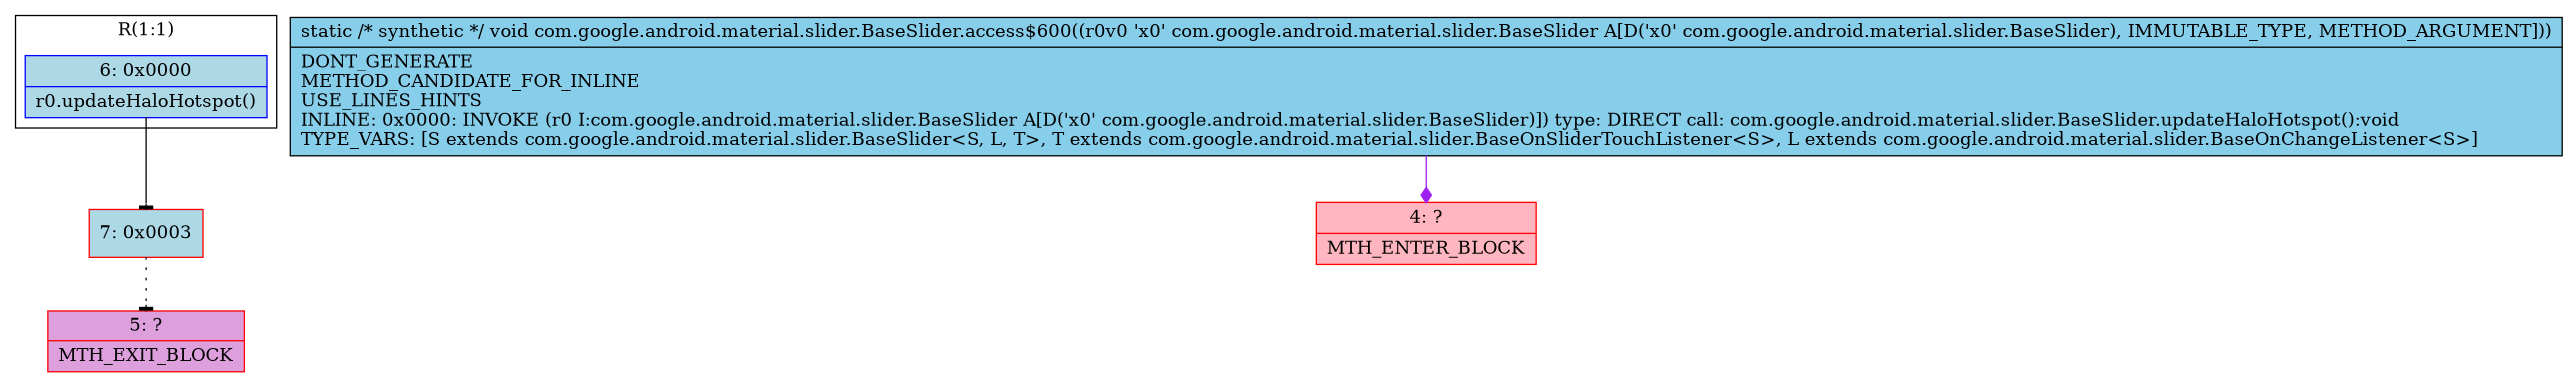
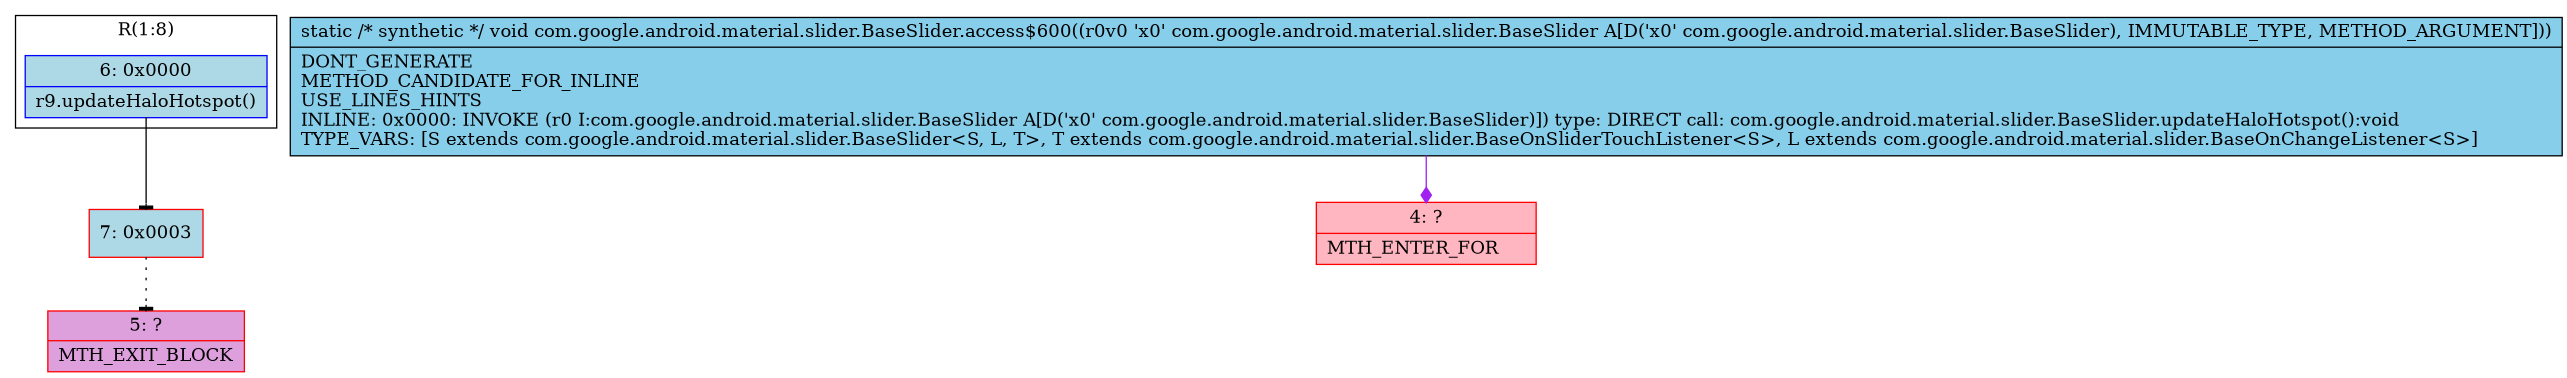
cluster "R(1:1)": label "R(1:1)" -> "R(1:8)"
node "6: 0x0000": text "r0.updateHaloHotspot()" -> "r9.updateHaloHotspot()"
node "4: ?": text "MTH_ENTER_BLOCK" -> "MTH_ENTER_FOR"
